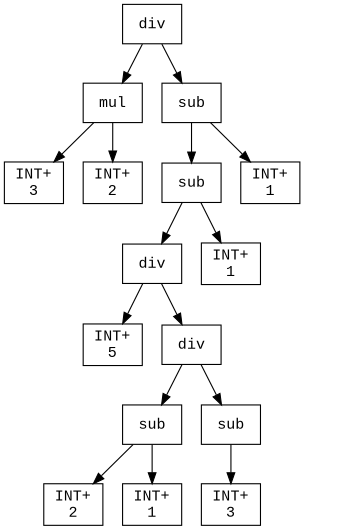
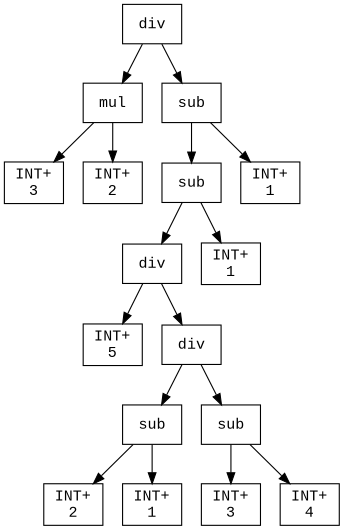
node "INT+ 4": added
